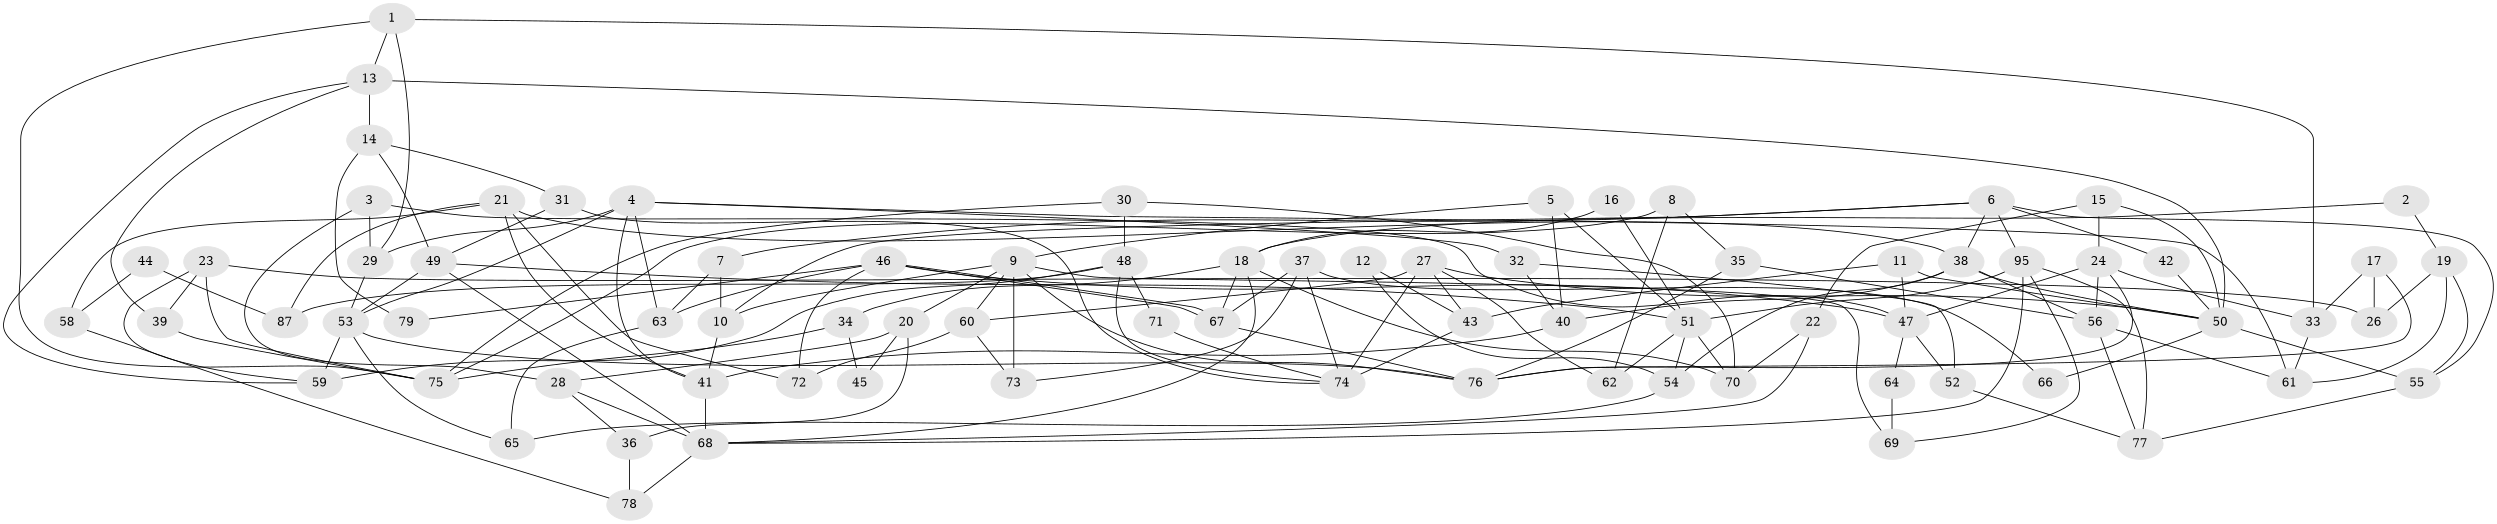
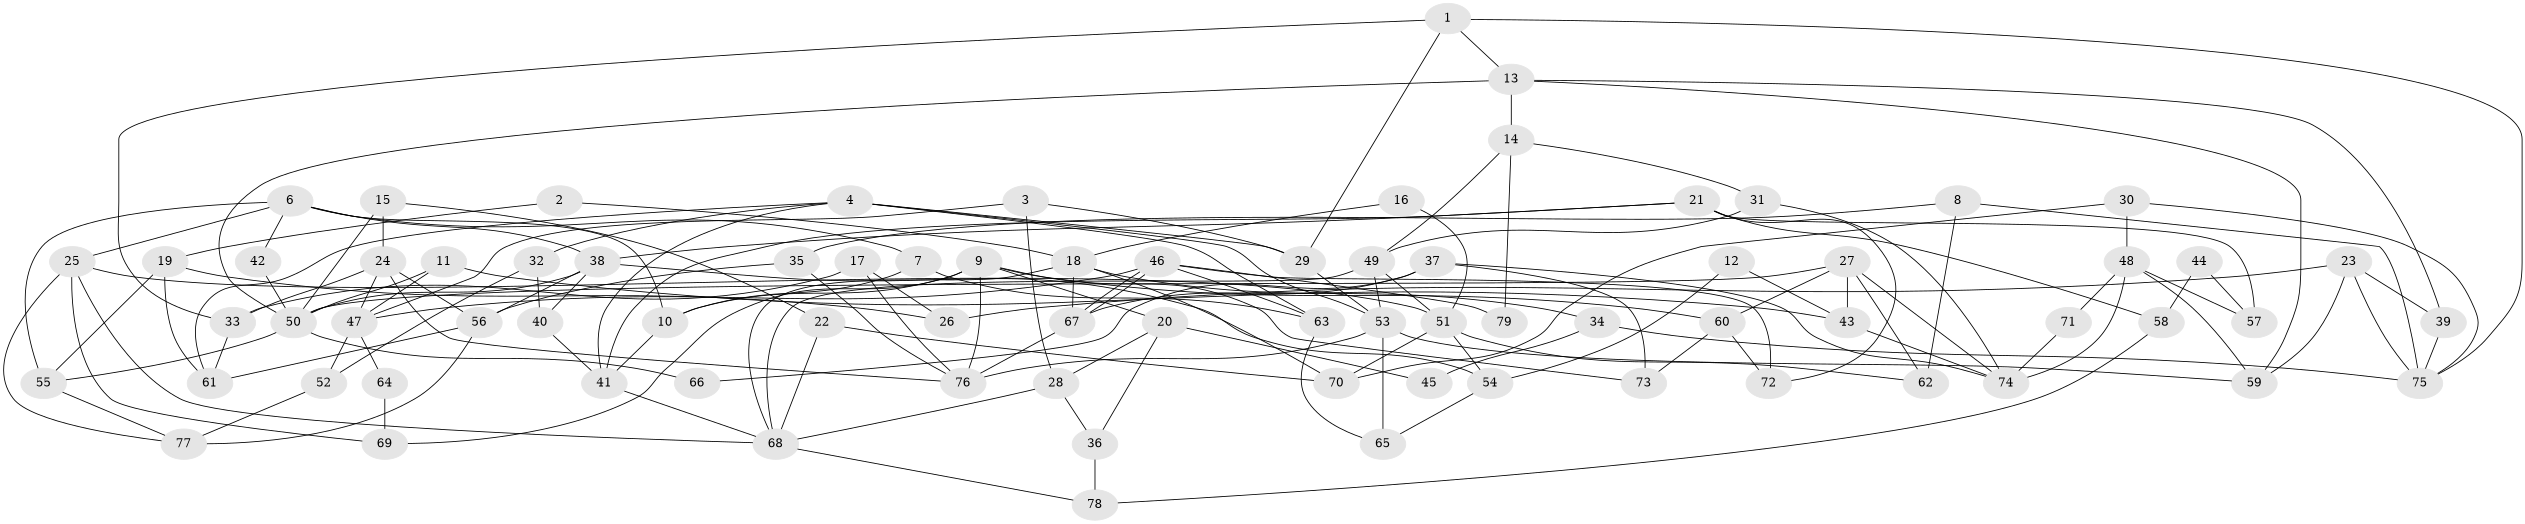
node "5": removed
node "95": label "95" -> "25"
node "87": label "87" -> "57"
